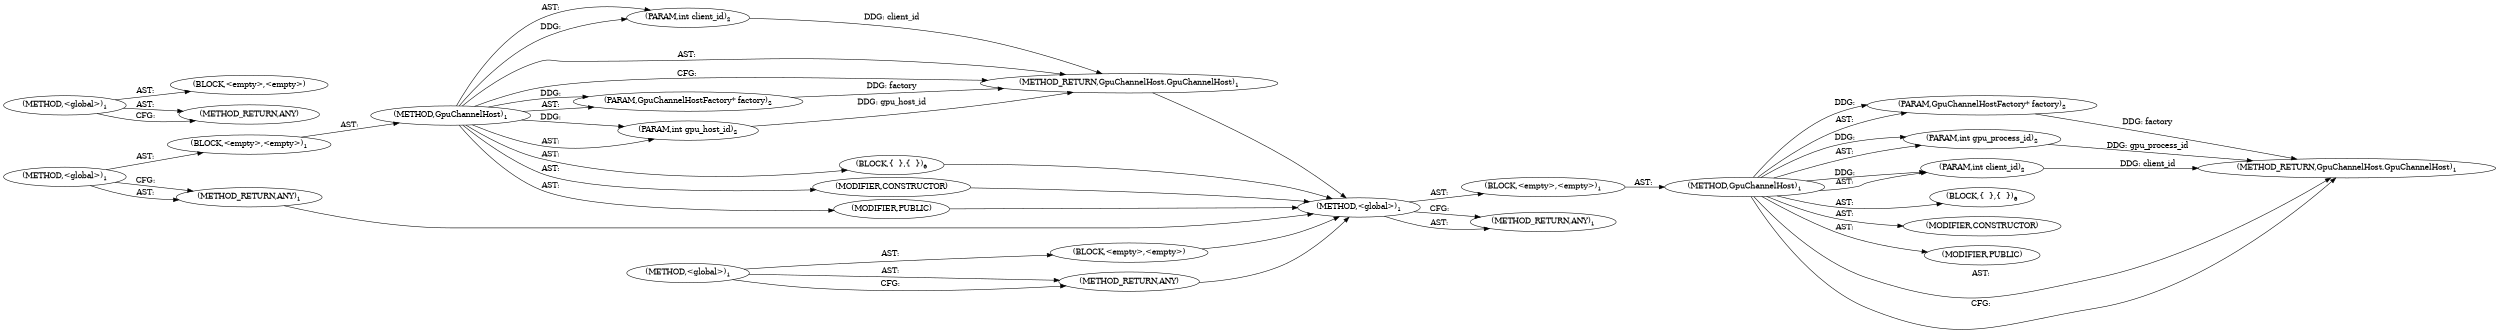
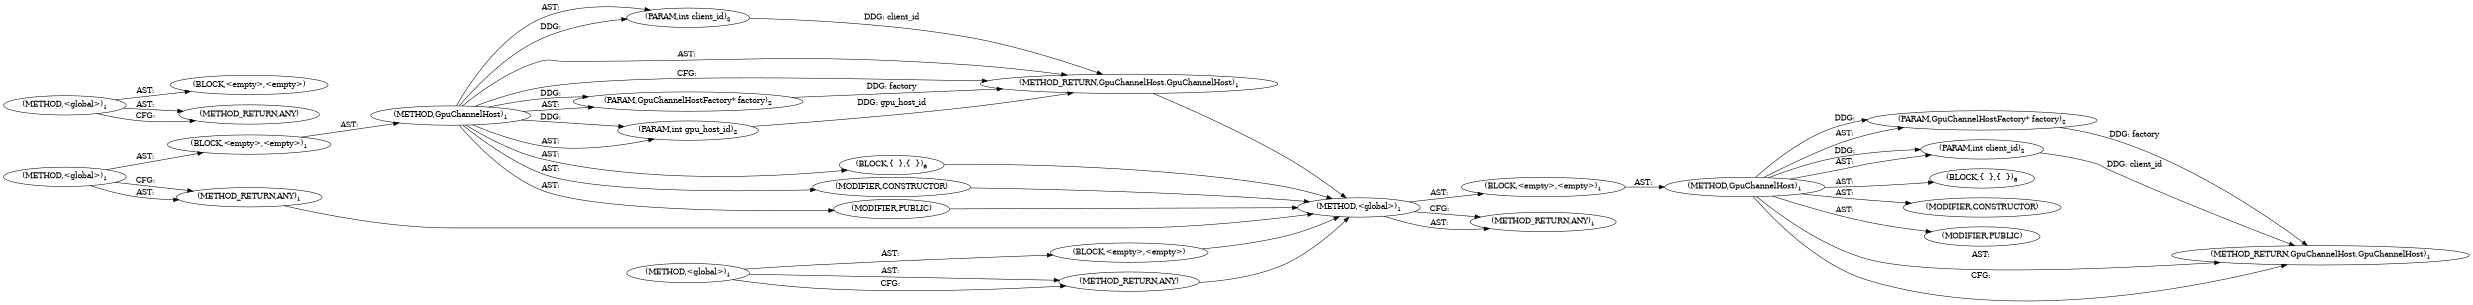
node "(PARAM,int gpu_process_id)": removed
